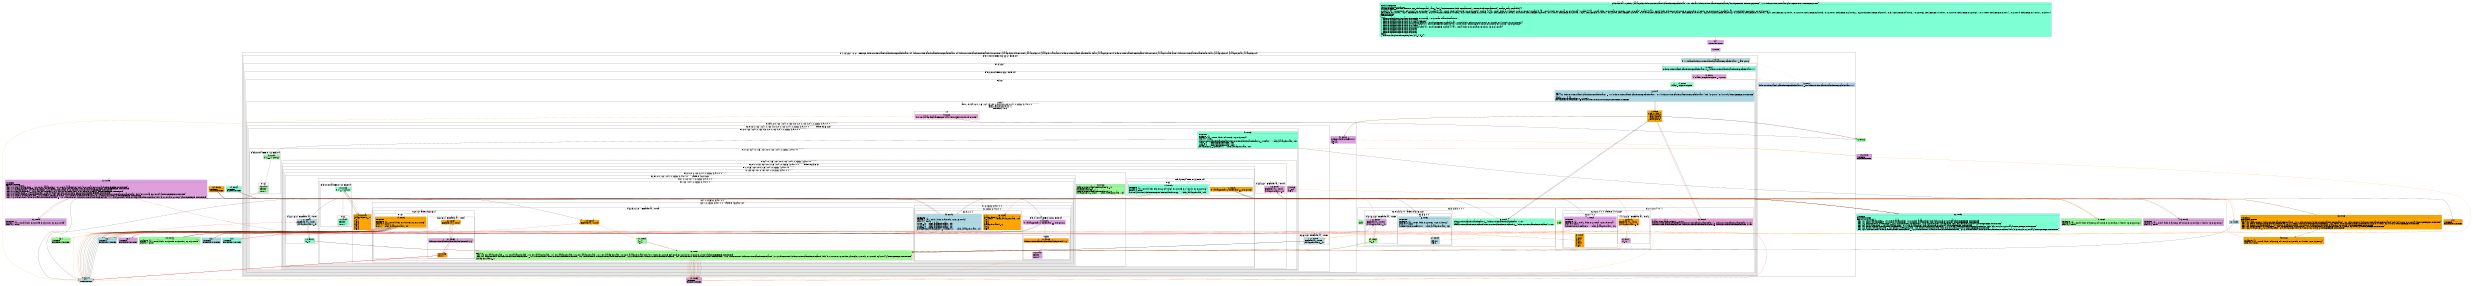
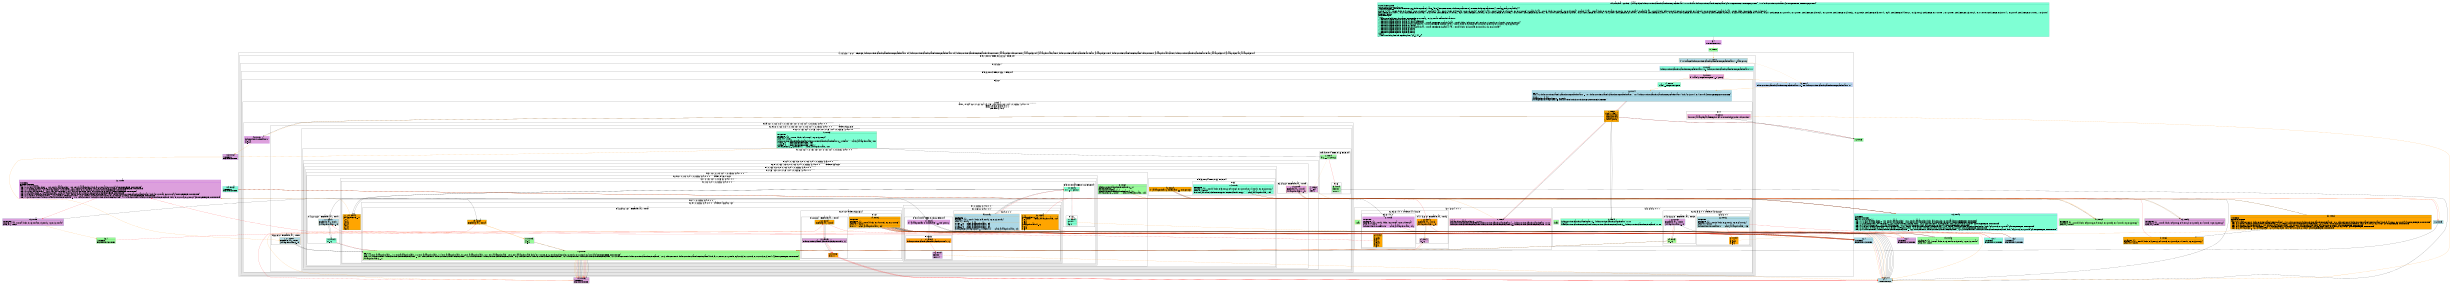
node "70: 0x0000": fillcolor plum -> palegreen
node "134: 0x0056": removed
node "133: 0x0083": text "EXC_WARN_SPLITTER" -> "EXC_TOP_SPLITTER"
node "124: ?": removed
node "101: 0x00a4": text "return r1" -> "lang r1"
node "87: 0x0059": fillcolor lightblue -> orange
